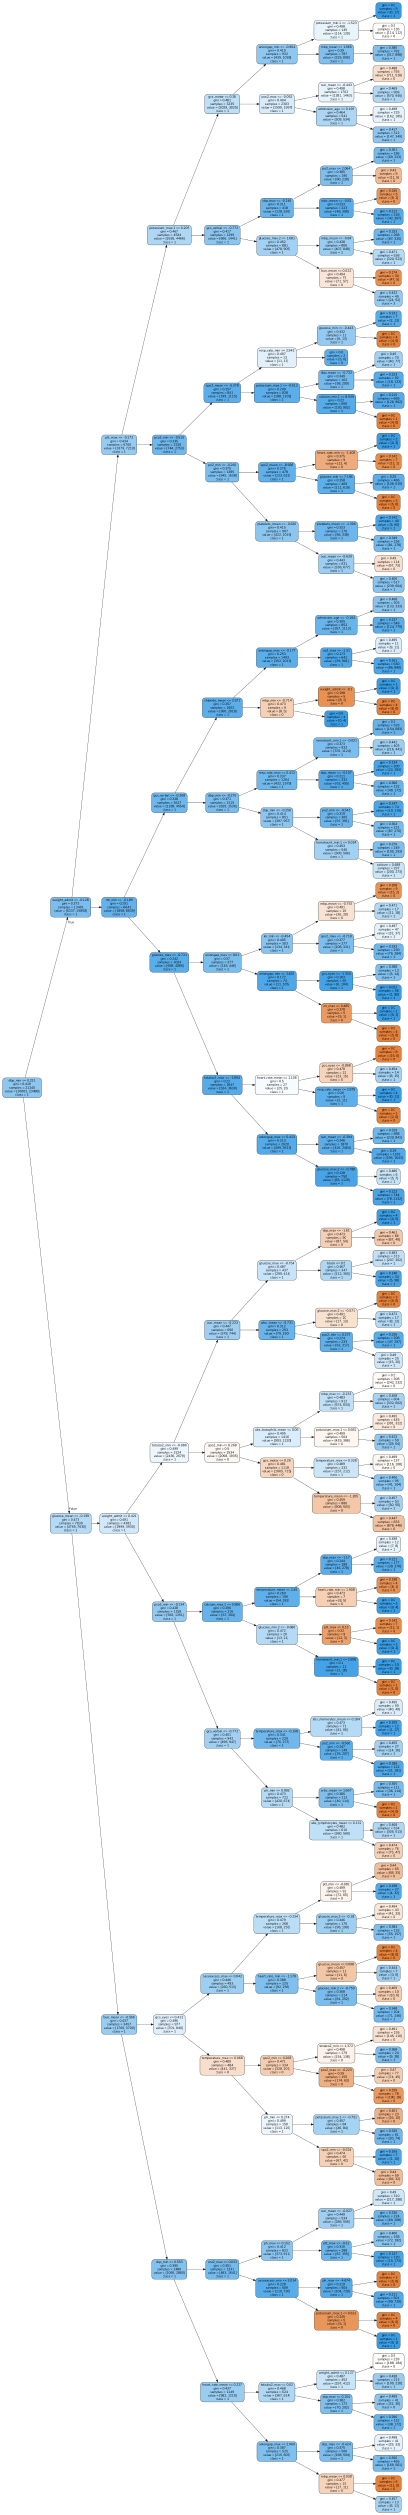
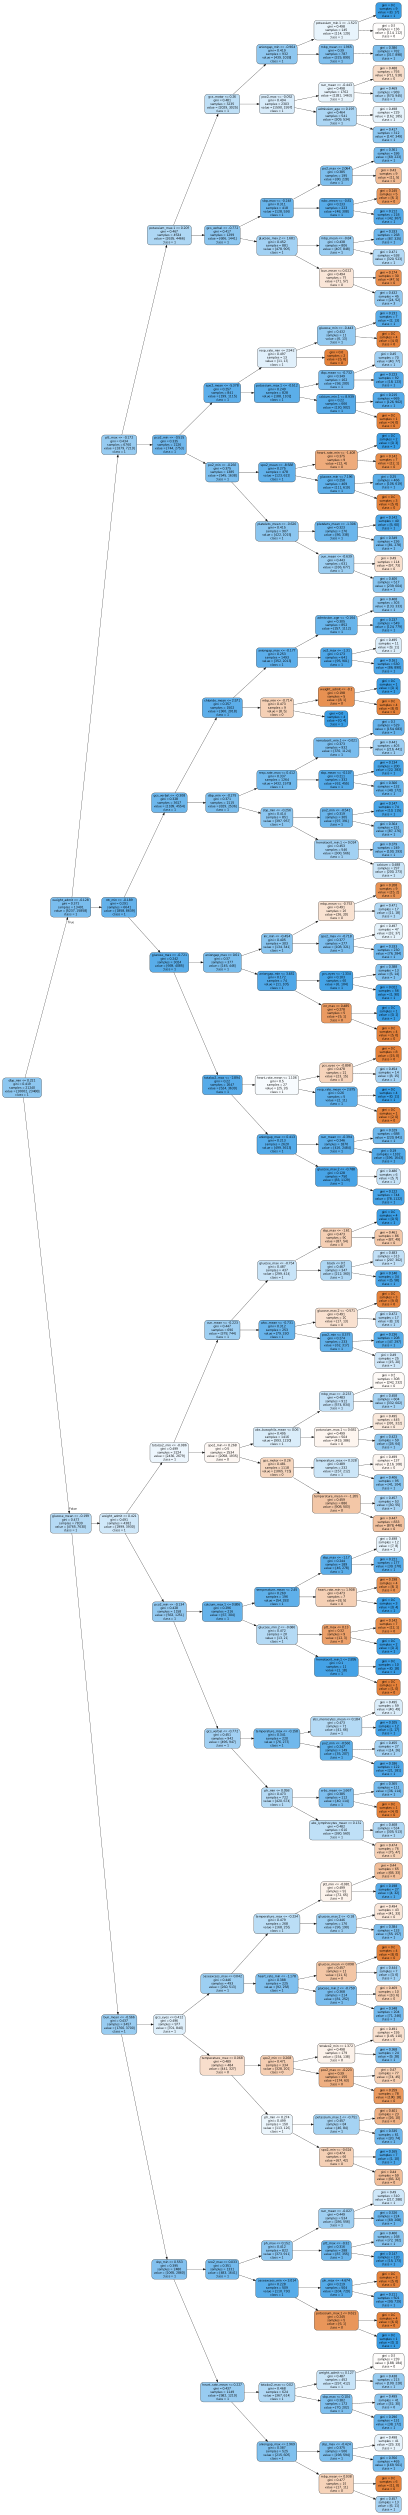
node "gini = 0.0 samples = 2 value = [5, 0] class = 0": fillcolor #5caeea -> #e58139
